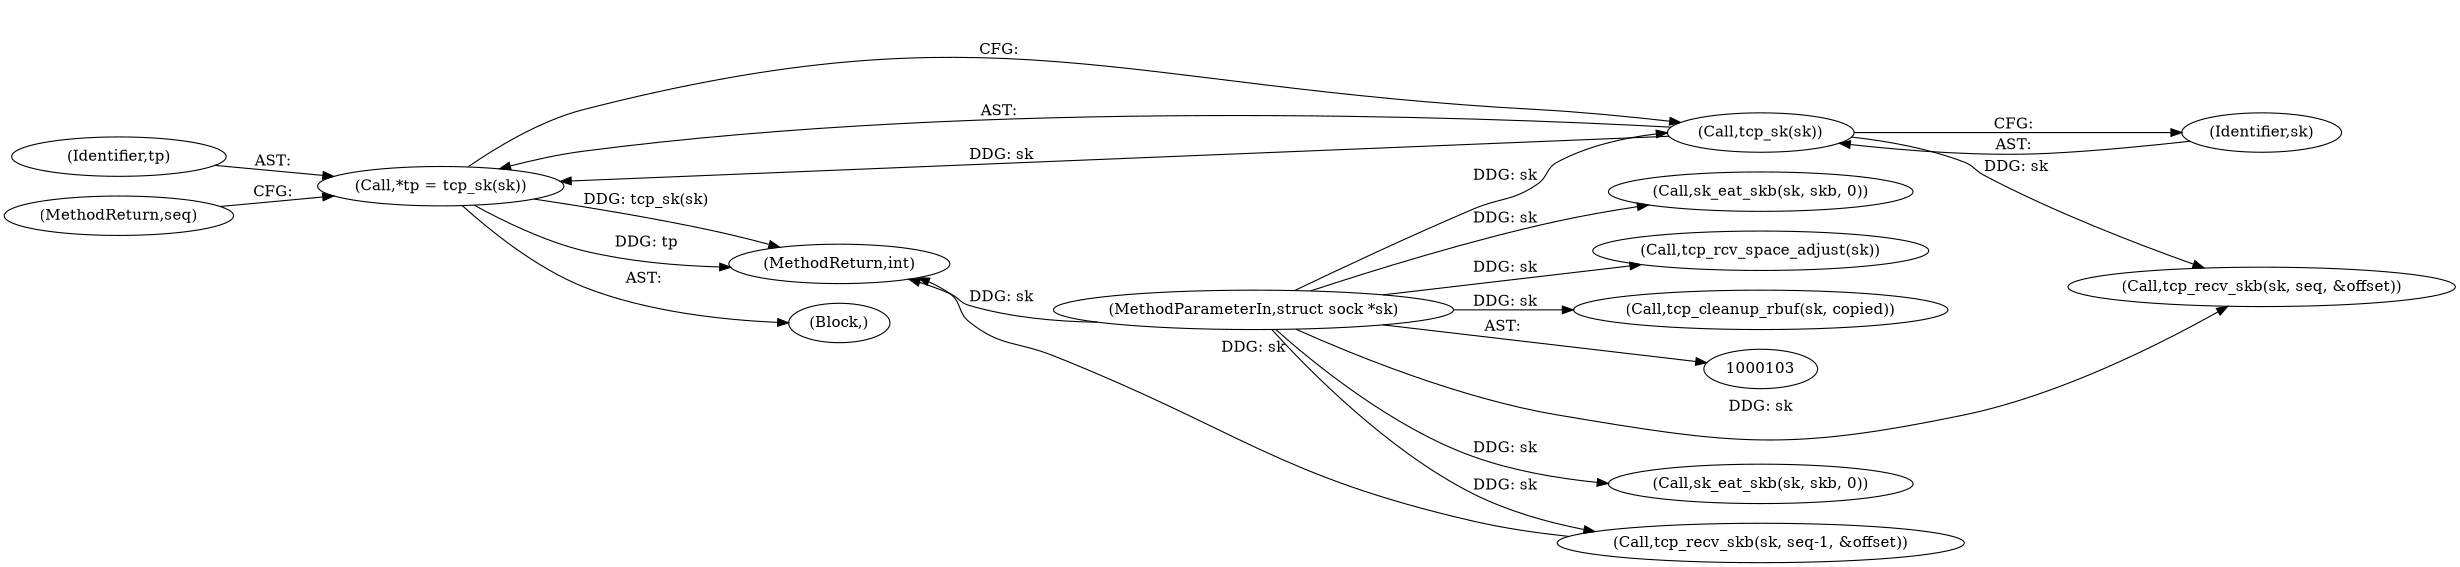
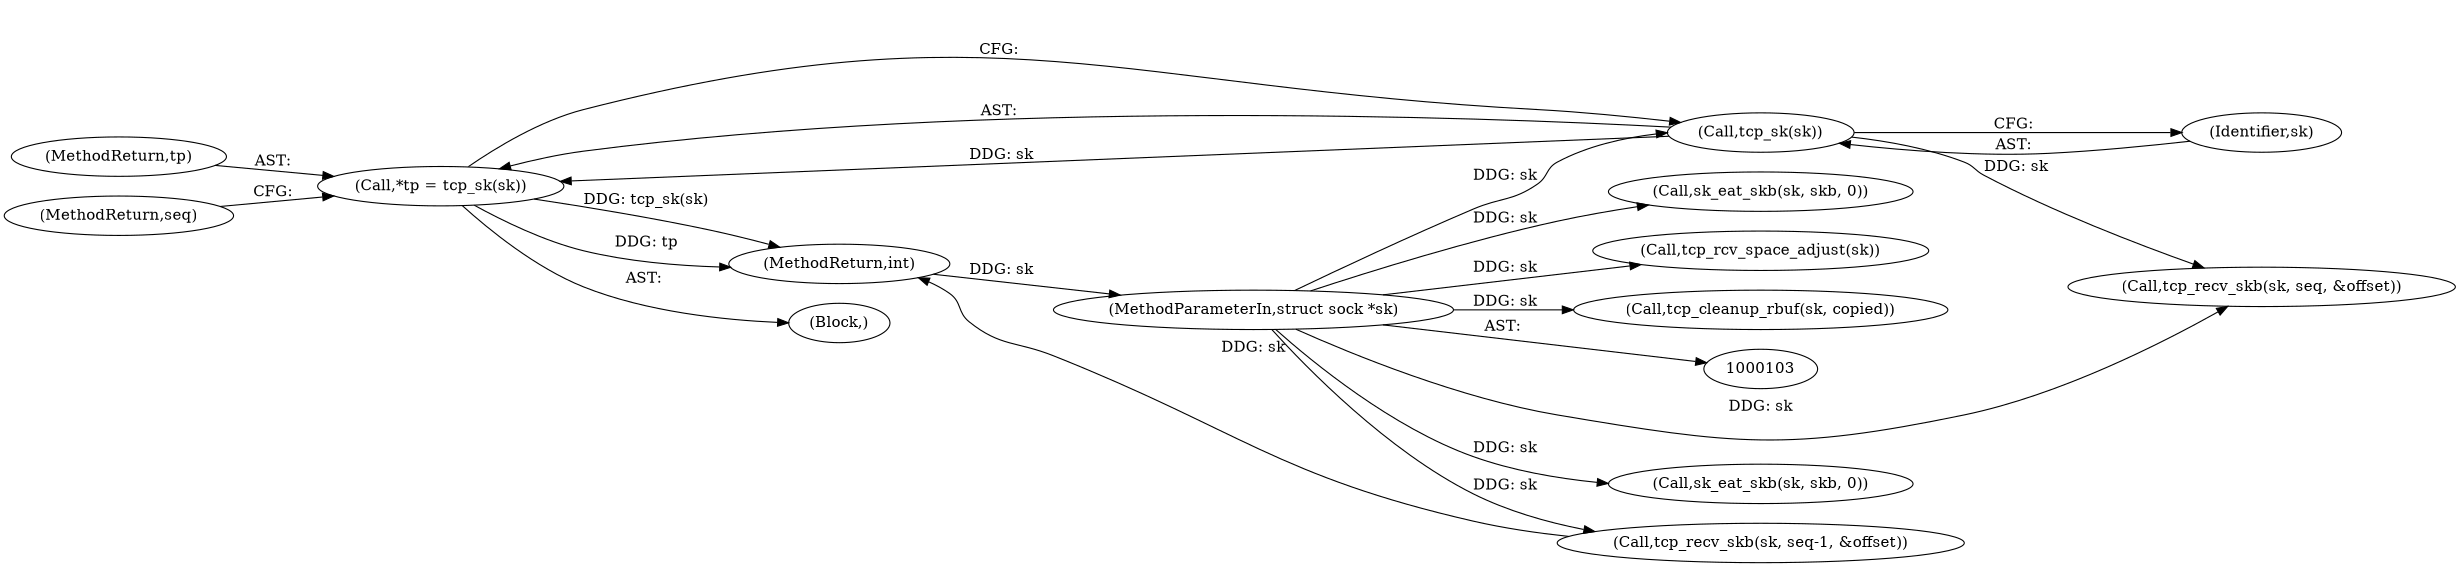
node "(Identifier,tp)": label "(Identifier,tp)" -> "(MethodReturn,tp)"
edge "(MethodParameterIn,struct sock *sk)" -> "(MethodReturn,int)": reversed
